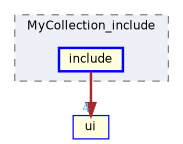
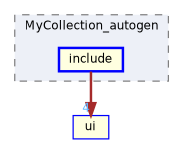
cluster "MyCollection_include": label "MyCollection_include" -> "MyCollection_autogen"
